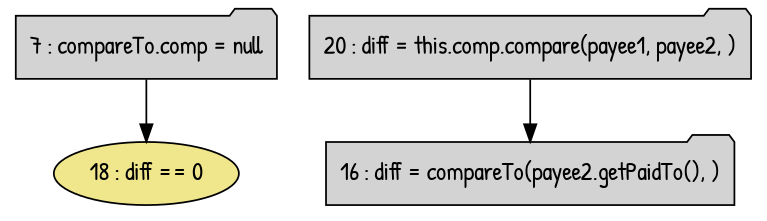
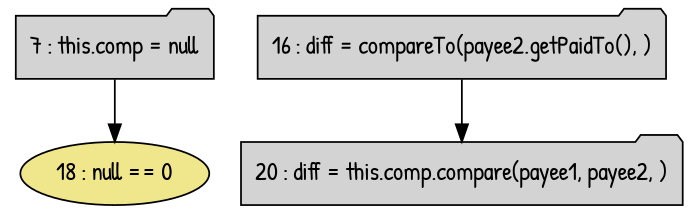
node "7 : compareTo.comp = null": label "7 : compareTo.comp = null" -> "7 : this.comp = null"
edge "20 : diff = this.comp.compare(payee1, payee2, )" -> "16 : diff = compareTo(payee2.getPaidTo(), )": reversed
node "18 : diff == 0": label "18 : diff == 0" -> "18 : null == 0"
